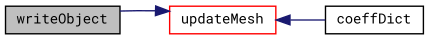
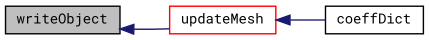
edge "writeObject" -> "updateMesh": reversed
